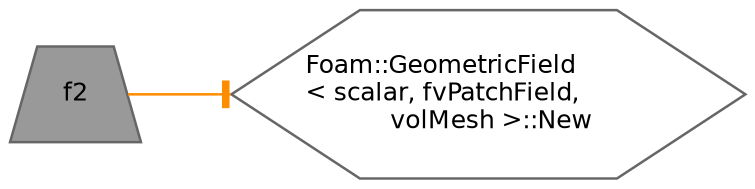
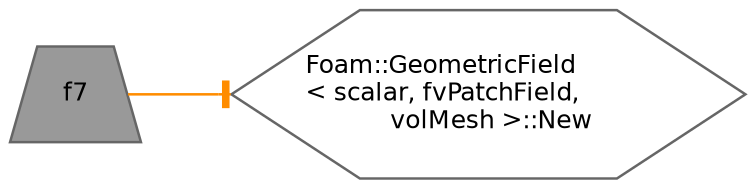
node "f2": label "f2" -> "f7"
